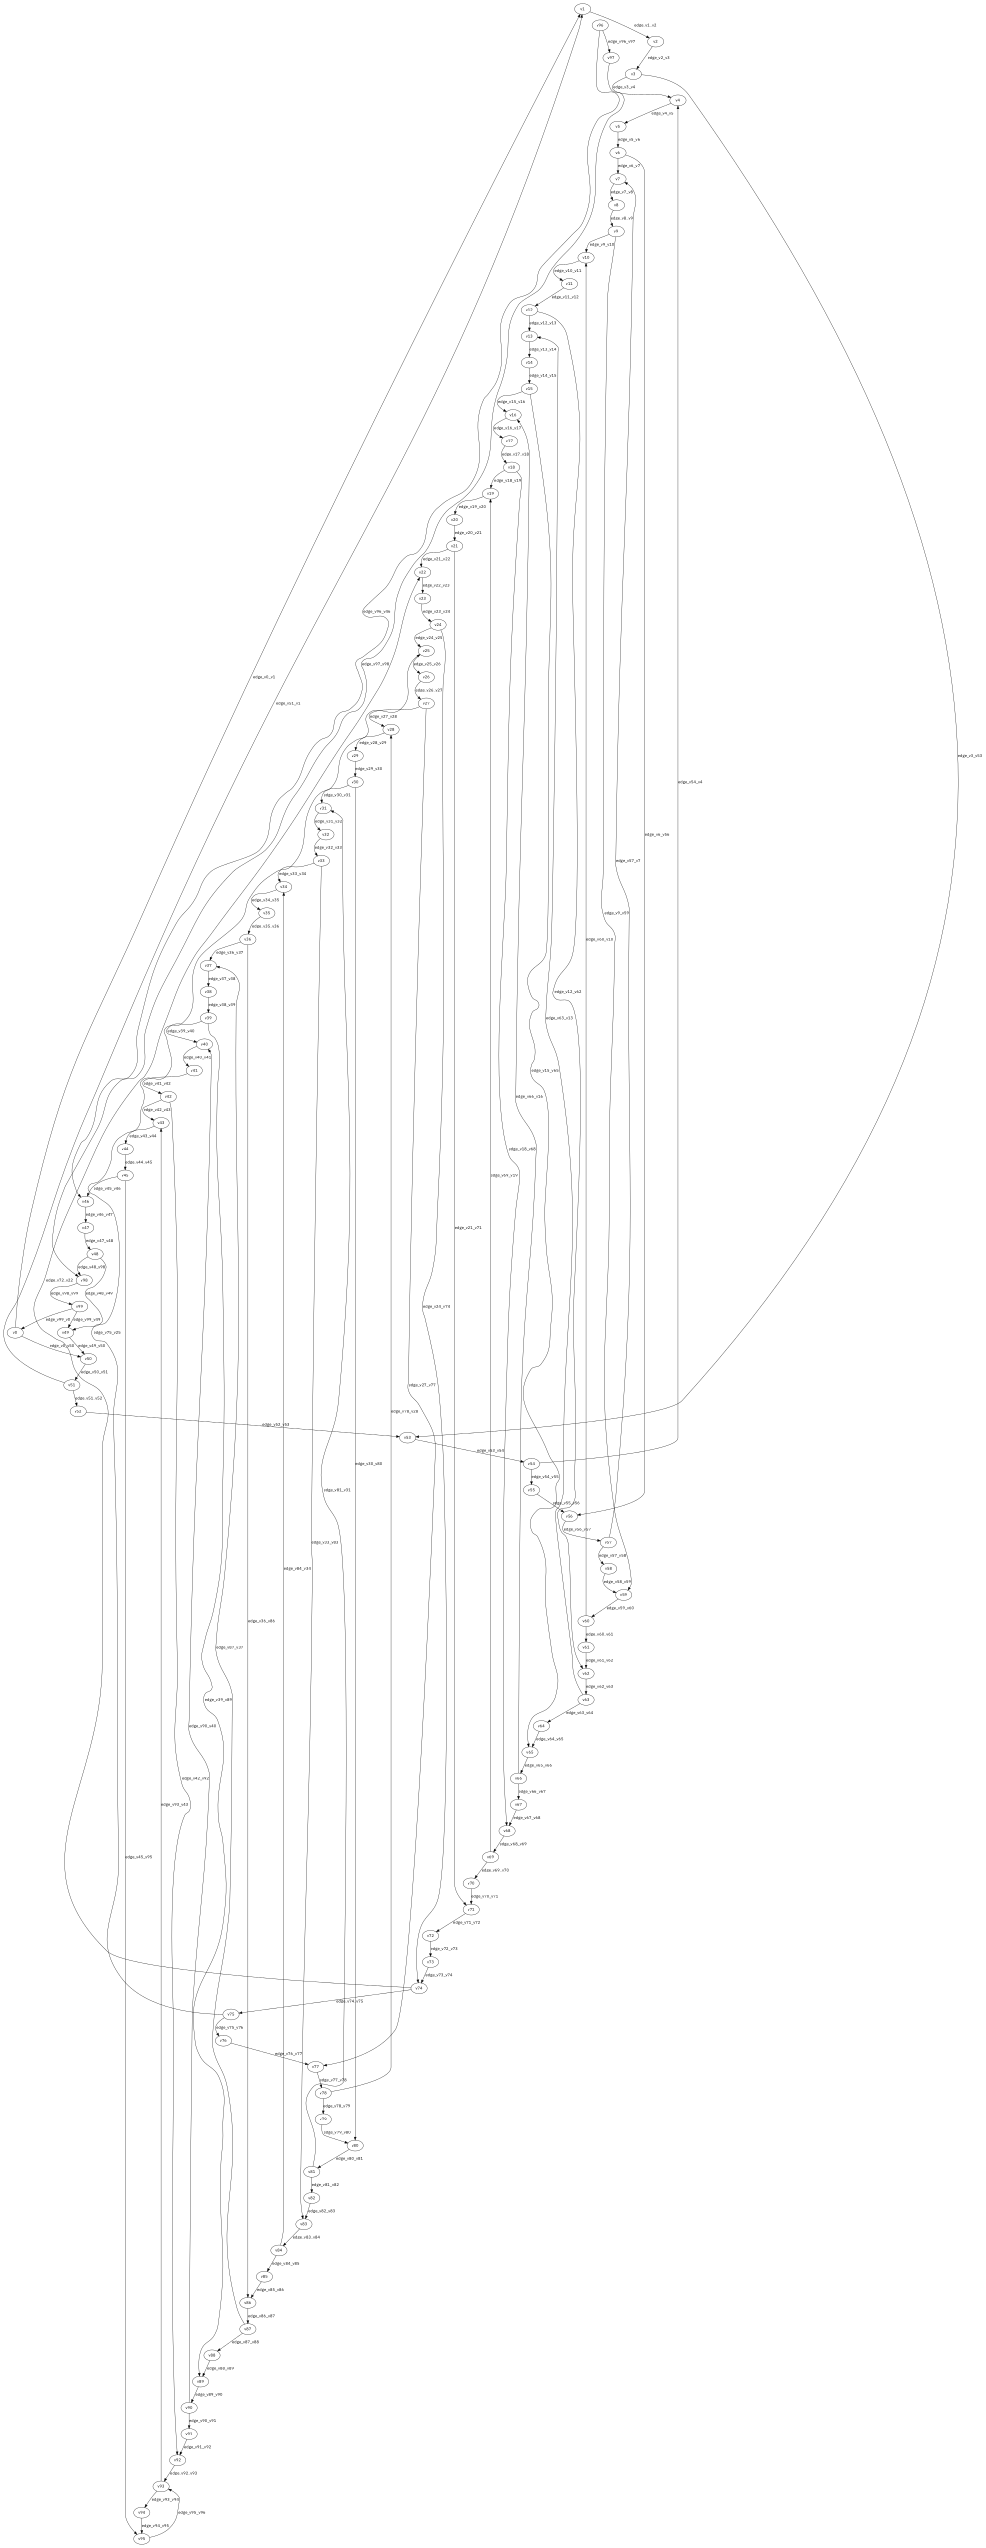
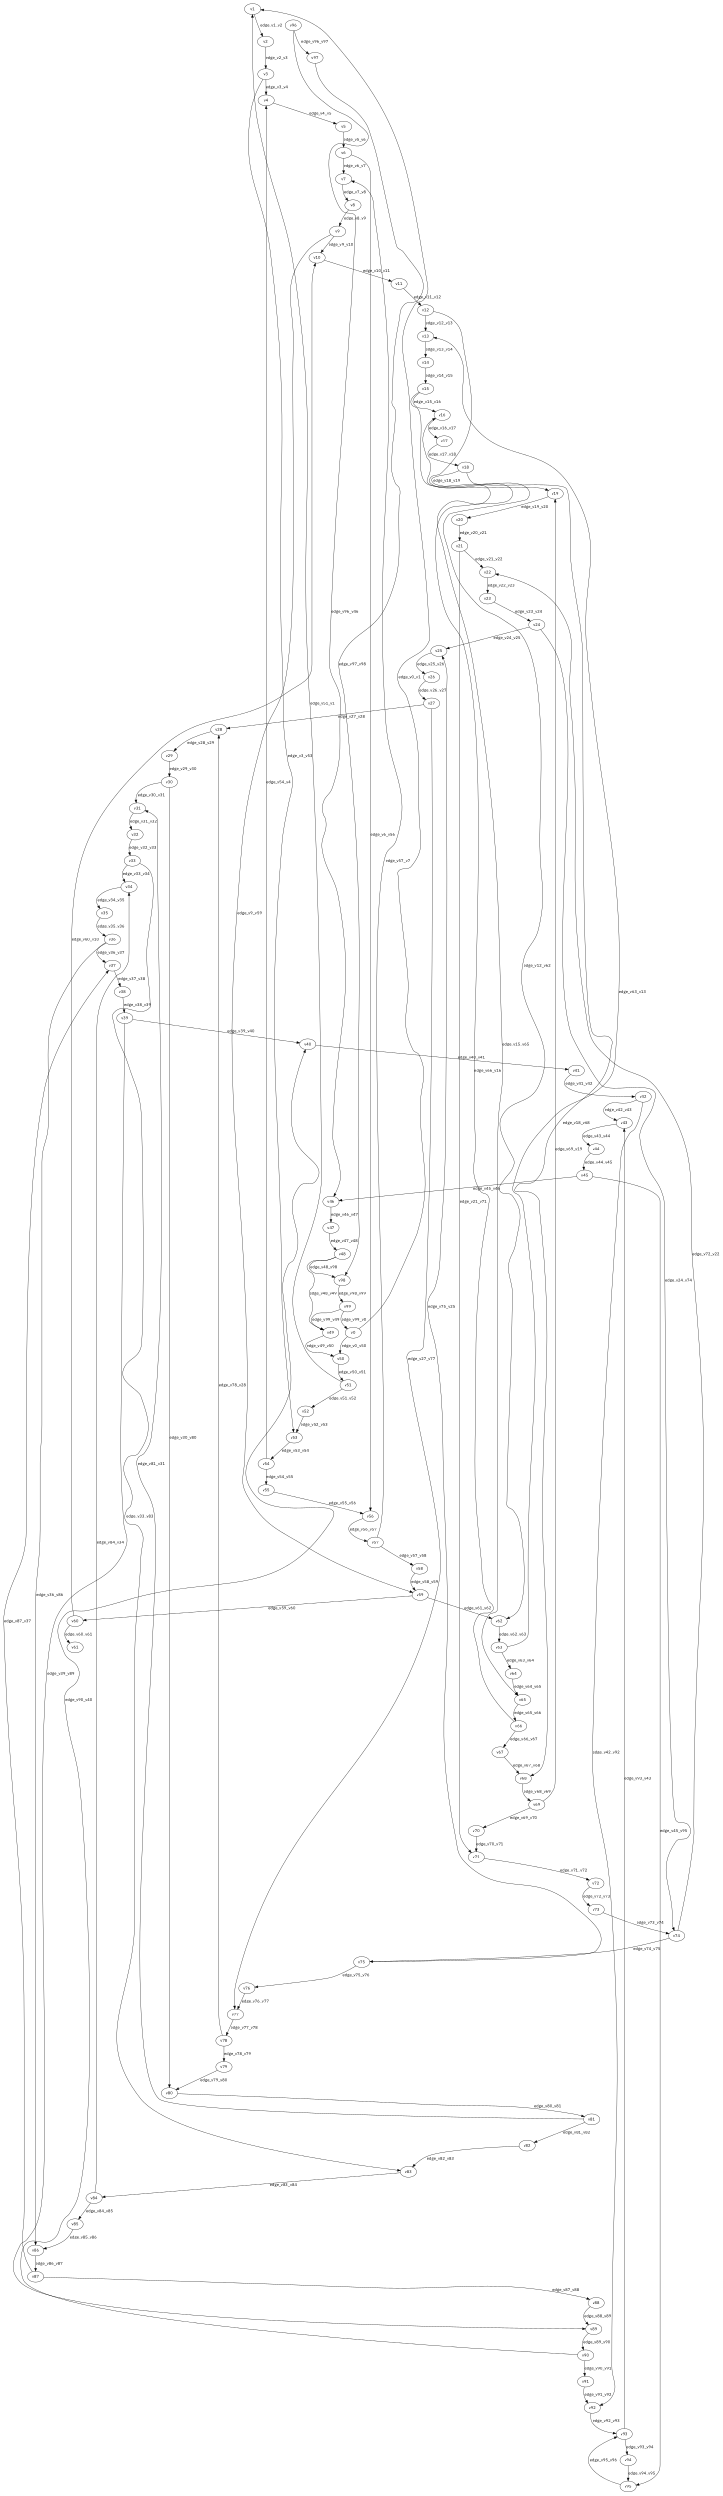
edge "v61" -> "v62": now "v59" -> "v62"
